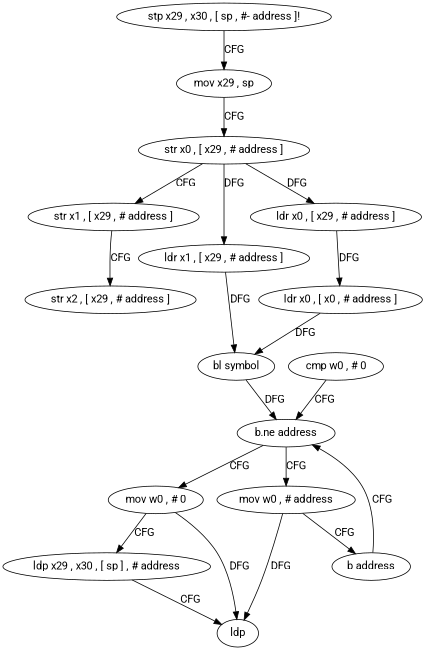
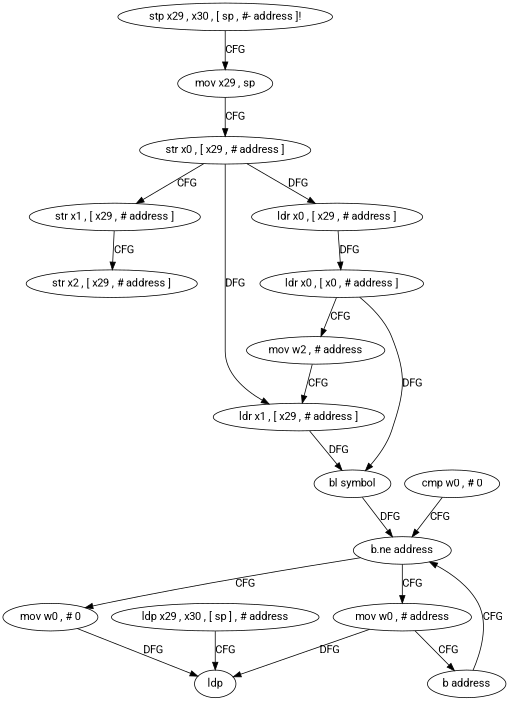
node "mov w2 , # address": added
edge "mov w0 , # 0" -> "ldp x29 , x30 , [ sp ] , # address": removed, label "CFG"
